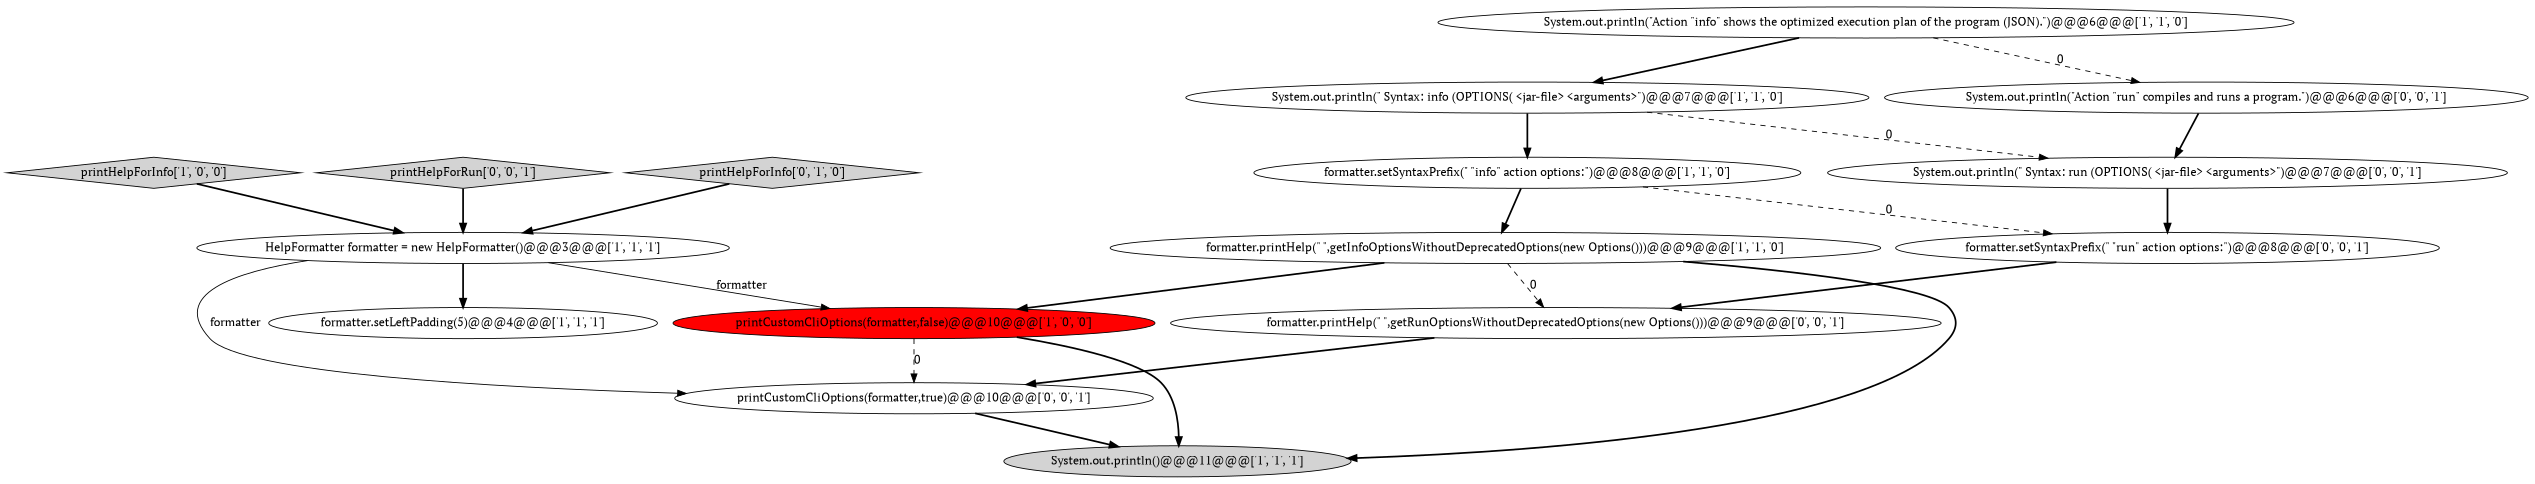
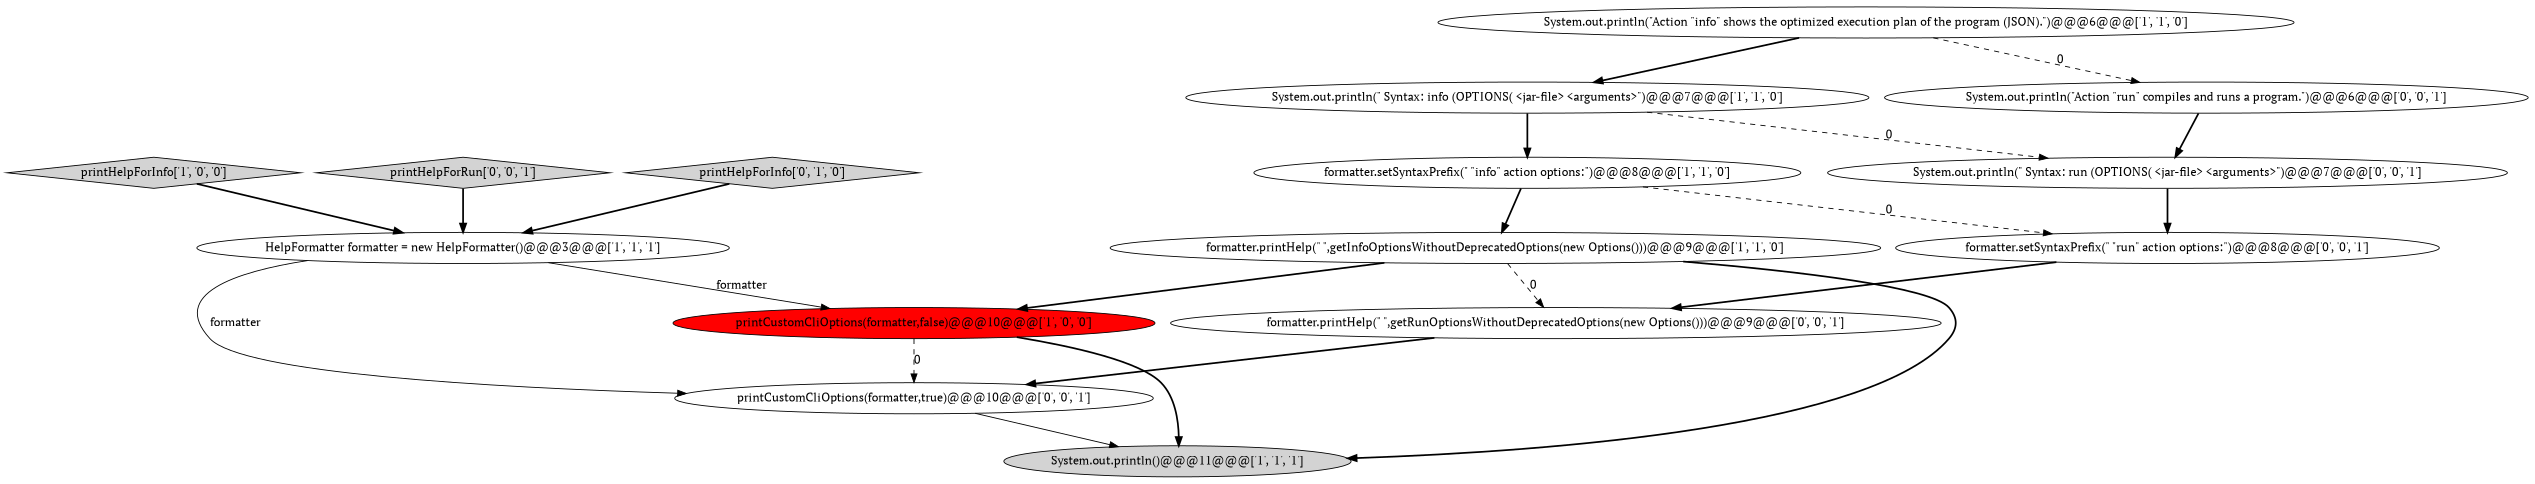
node "formatter.setLeftPadding(5)@@@4@@@['1', '1', '1']": removed
edge "printCustomCliOptions(formatter,true)@@@10@@@['0', '0', '1']" -> "System.out.println()@@@11@@@['1', '1', '1']": style bold -> solid
